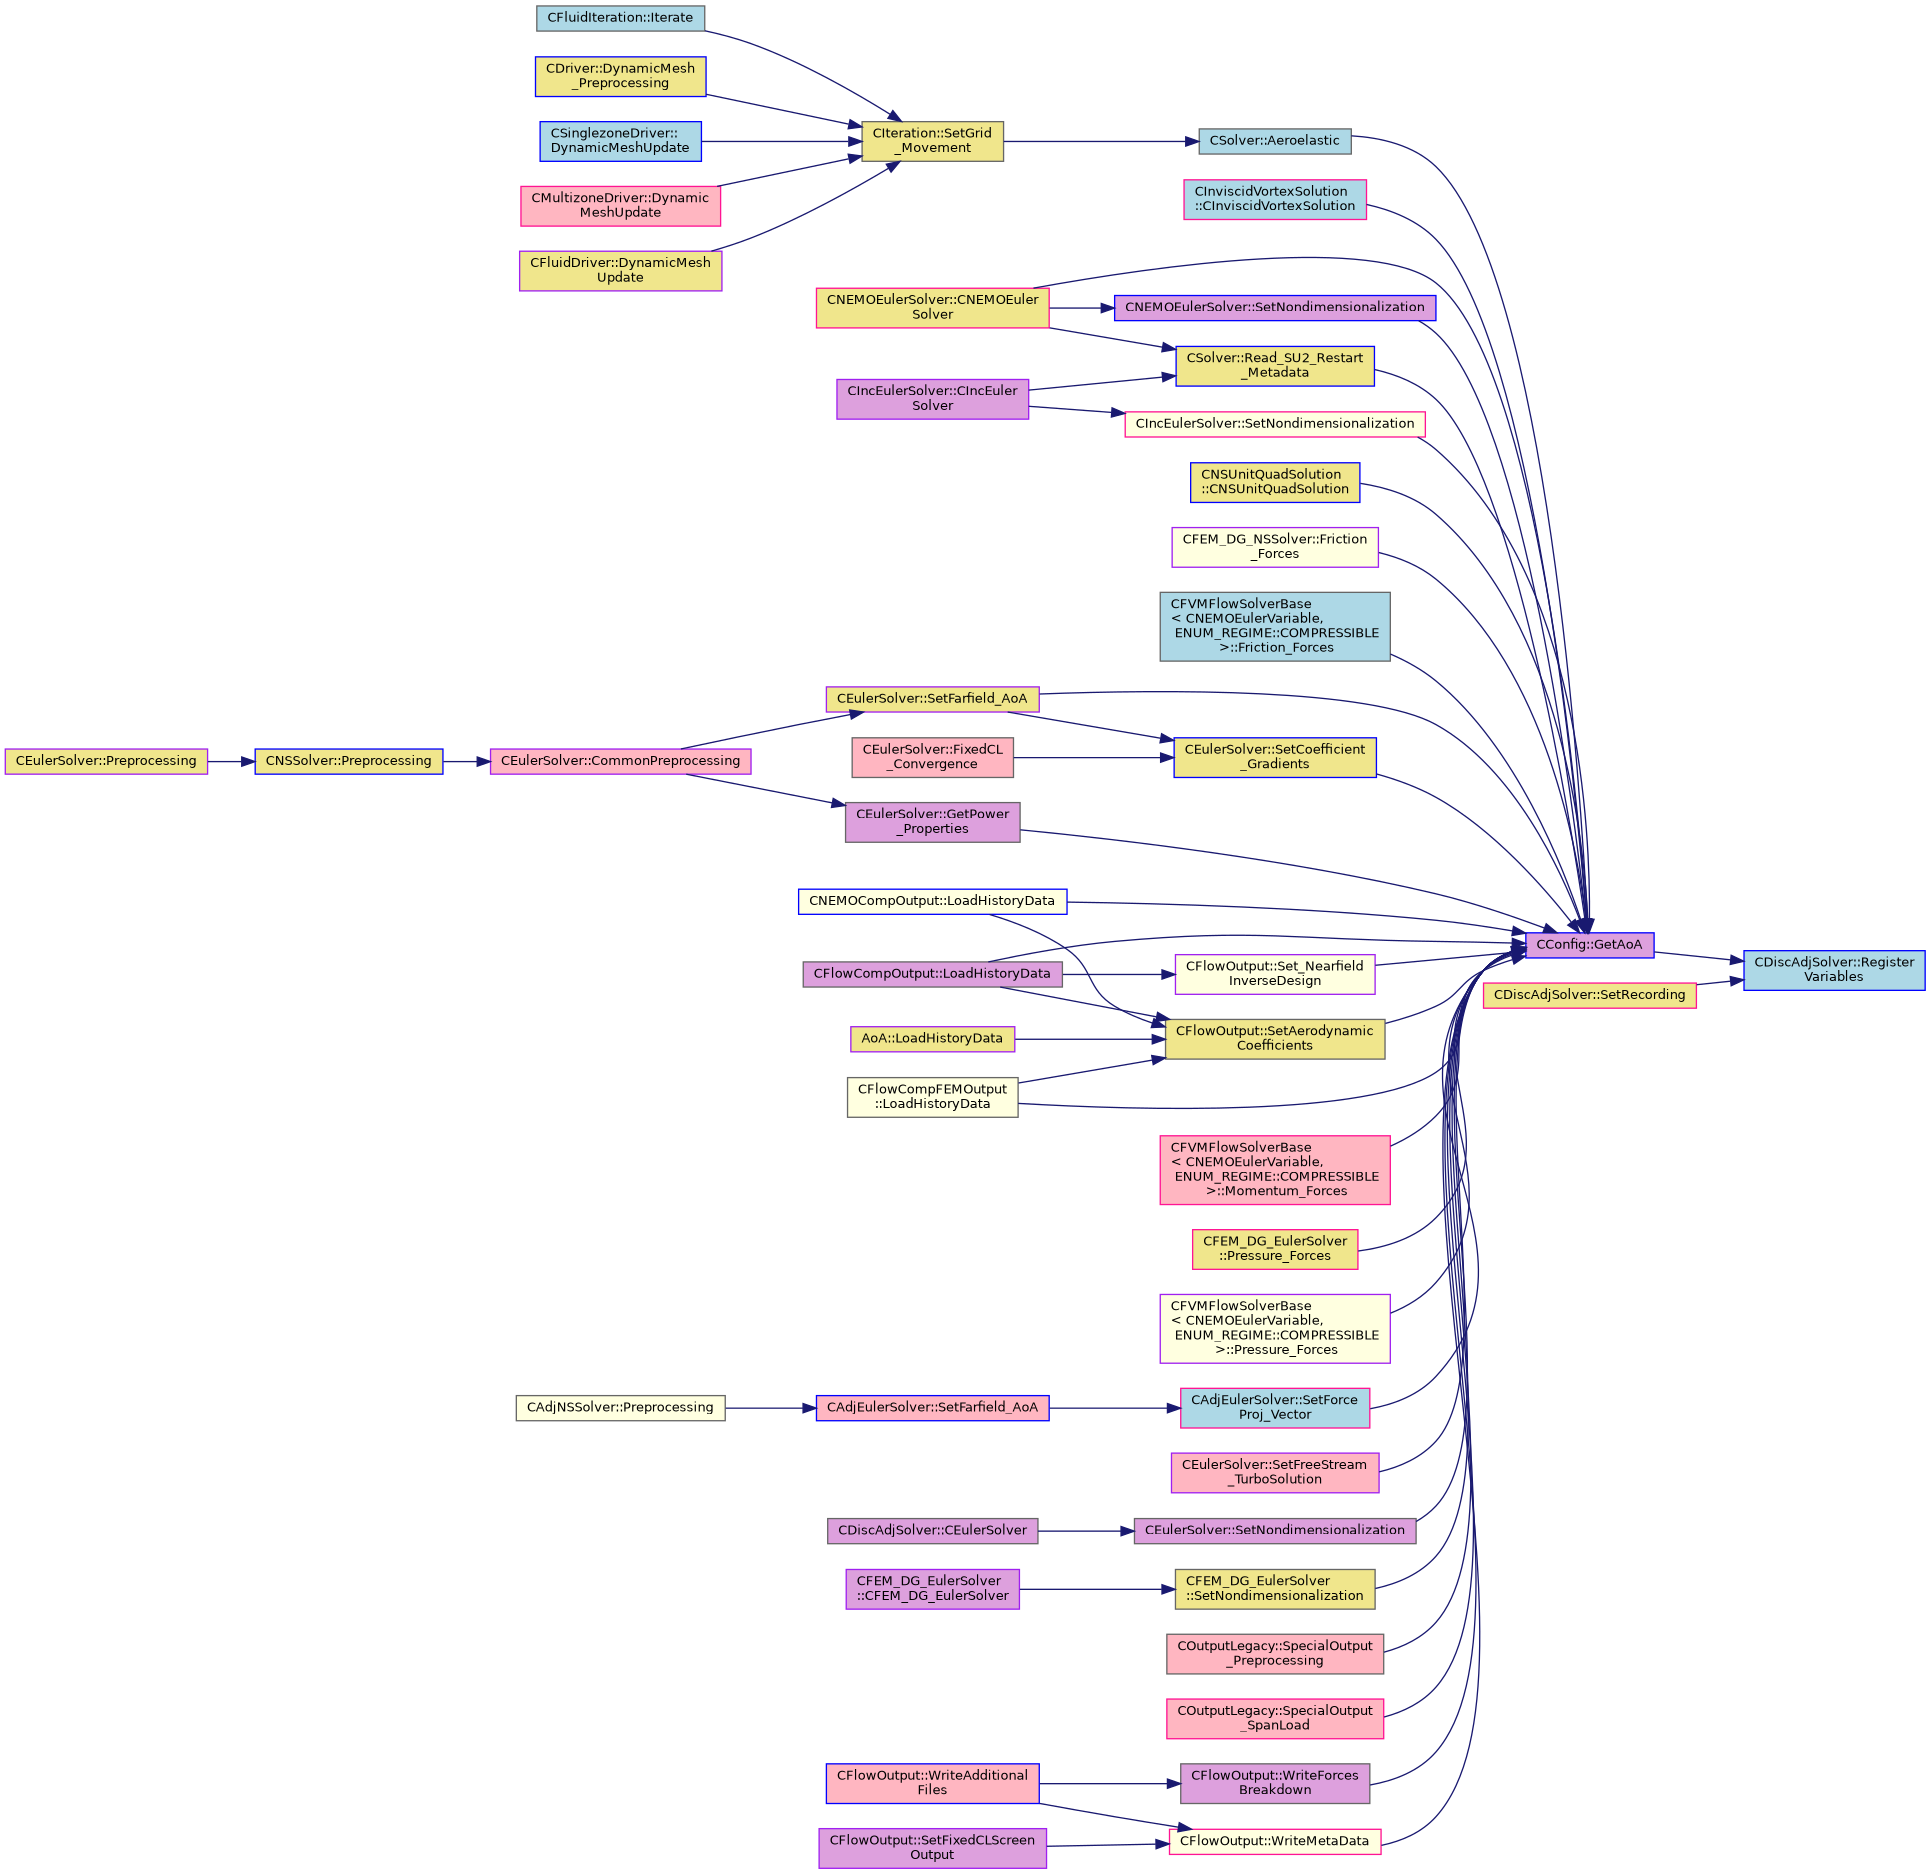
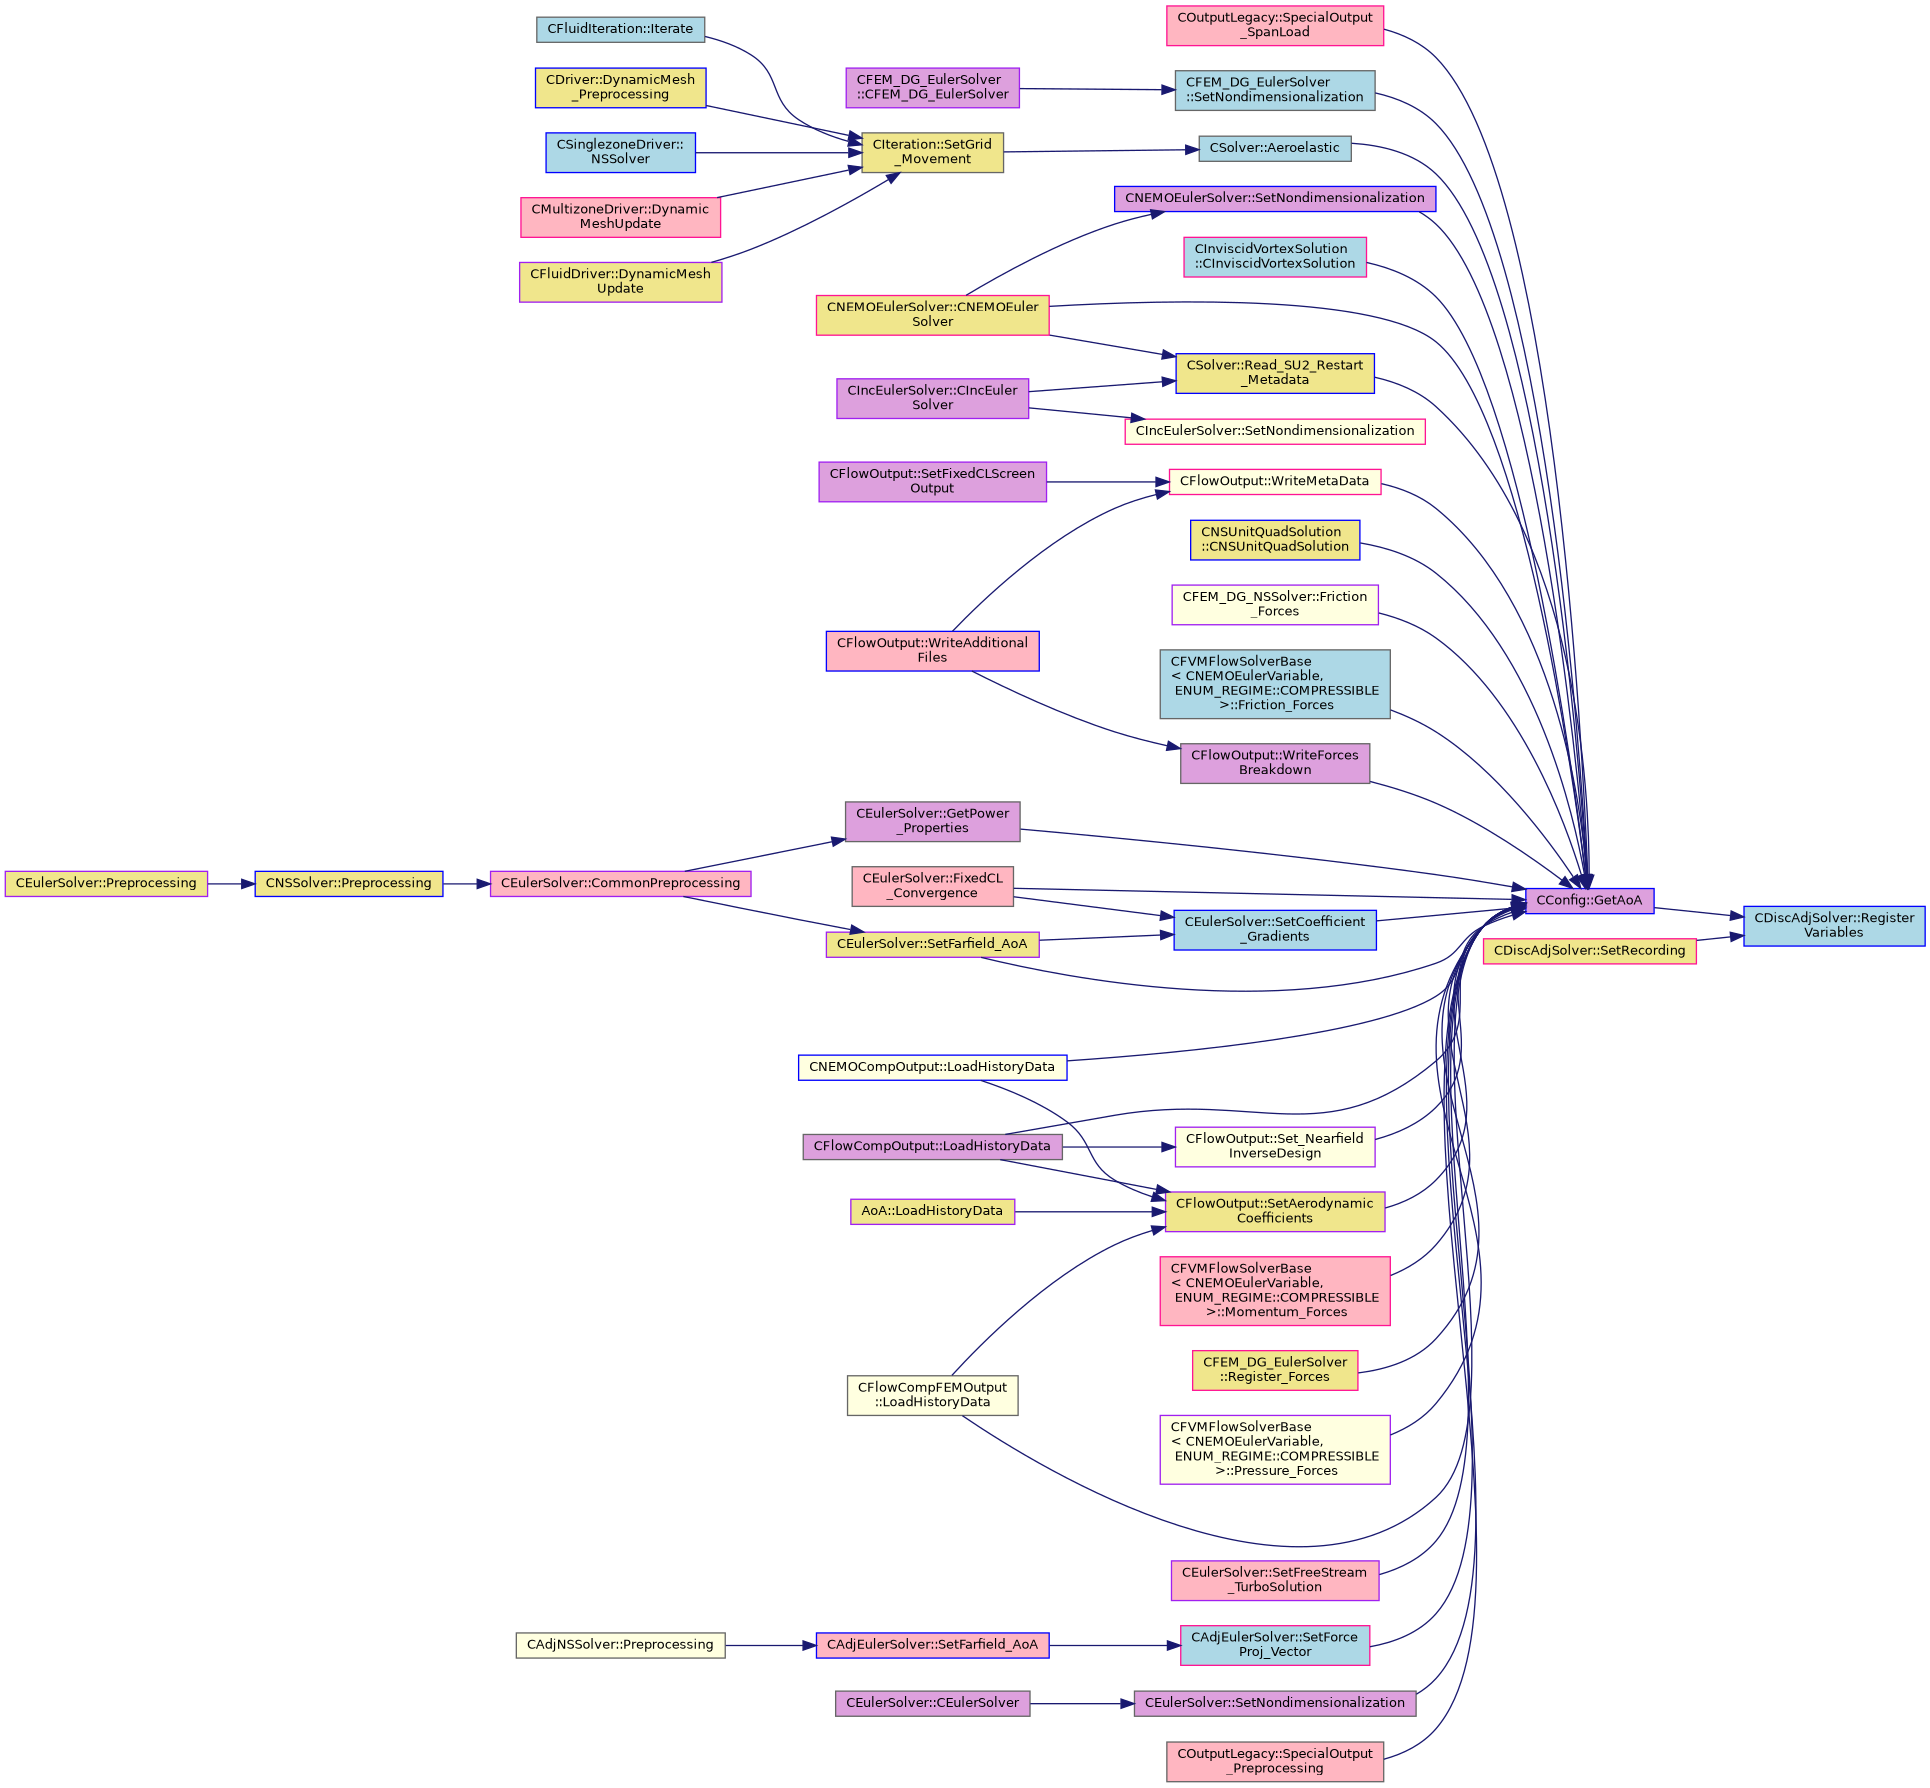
node "CSinglezoneDriver:: DynamicMeshUpdate": label "CSinglezoneDriver:: DynamicMeshUpdate" -> "CSinglezoneDriver:: NSSolver"
edge "CIncEulerSolver::SetNondimensionalization" -> "CConfig::GetAoA": now "CEulerSolver::FixedCL _Convergence" -> "CConfig::GetAoA"
node "CEulerSolver::SetCoefficient _Gradients": fillcolor khaki -> lightblue
node "CFlowOutput::SetAerodynamic Coefficients": color gray40 -> purple
node "CFEM_DG_EulerSolver ::Pressure_Forces": label "CFEM_DG_EulerSolver ::Pressure_Forces" -> "CFEM_DG_EulerSolver ::Register_Forces"
node "CDiscAdjSolver::CEulerSolver": label "CDiscAdjSolver::CEulerSolver" -> "CEulerSolver::CEulerSolver"
node "CFEM_DG_EulerSolver ::SetNondimensionalization": fillcolor khaki -> lightblue
